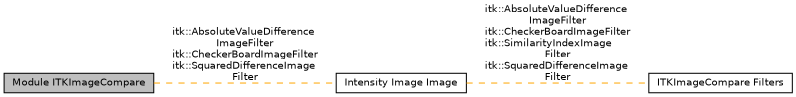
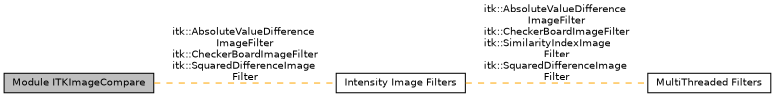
node "Intensity Image Image": label "Intensity Image Image" -> "Intensity Image Filters"
node "ITKImageCompare Filters": label "ITKImageCompare Filters" -> "MultiThreaded Filters"
